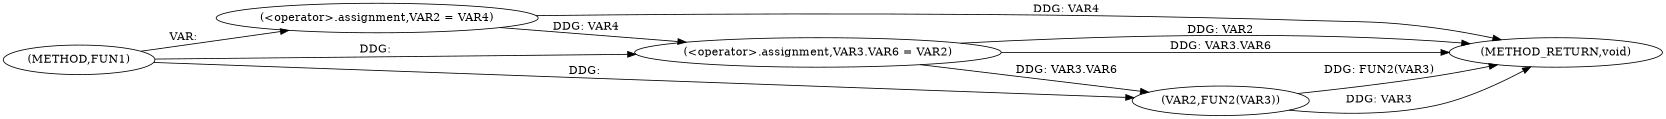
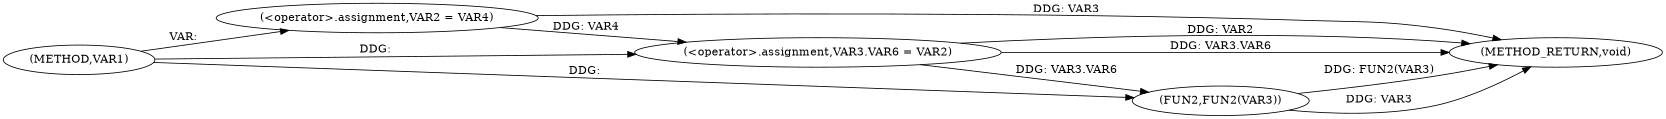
edge "(<operator>.assignment,VAR2 = VAR4)" -> "(METHOD_RETURN,void)": label "DDG: VAR4" -> "DDG: VAR3"
node "(METHOD,FUN1)": label "(METHOD,FUN1)" -> "(METHOD,VAR1)"
node "(VAR2,FUN2(VAR3))": label "(VAR2,FUN2(VAR3))" -> "(FUN2,FUN2(VAR3))"
